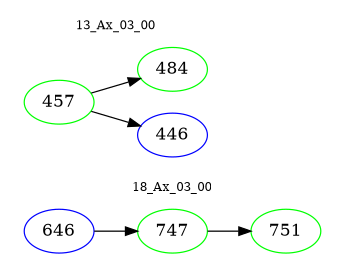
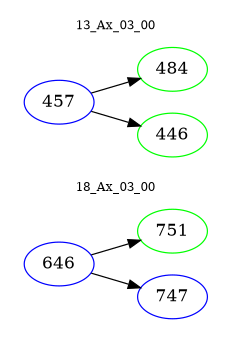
node "457": color green -> blue
node "446": color blue -> green
node "747": color green -> blue
edge "747" -> "751": now "646" -> "751"
